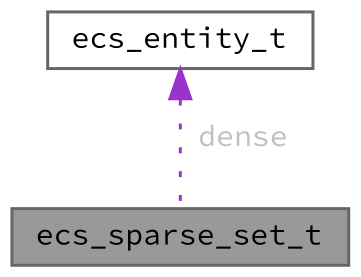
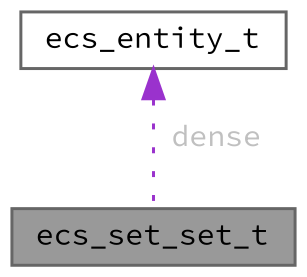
node "ecs_sparse_set_t": label "ecs_sparse_set_t" -> "ecs_set_set_t"
